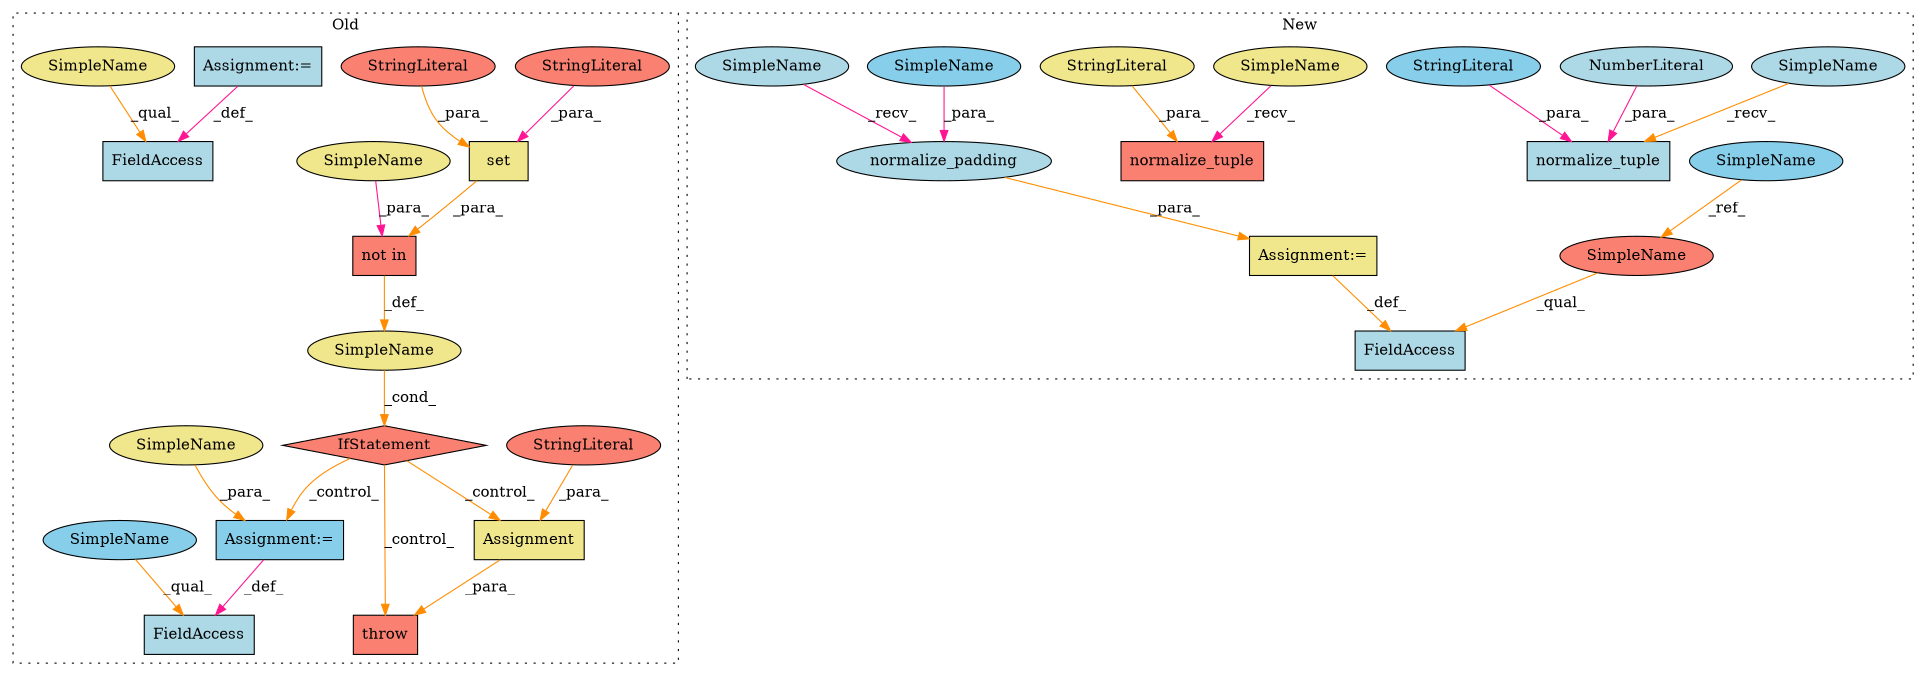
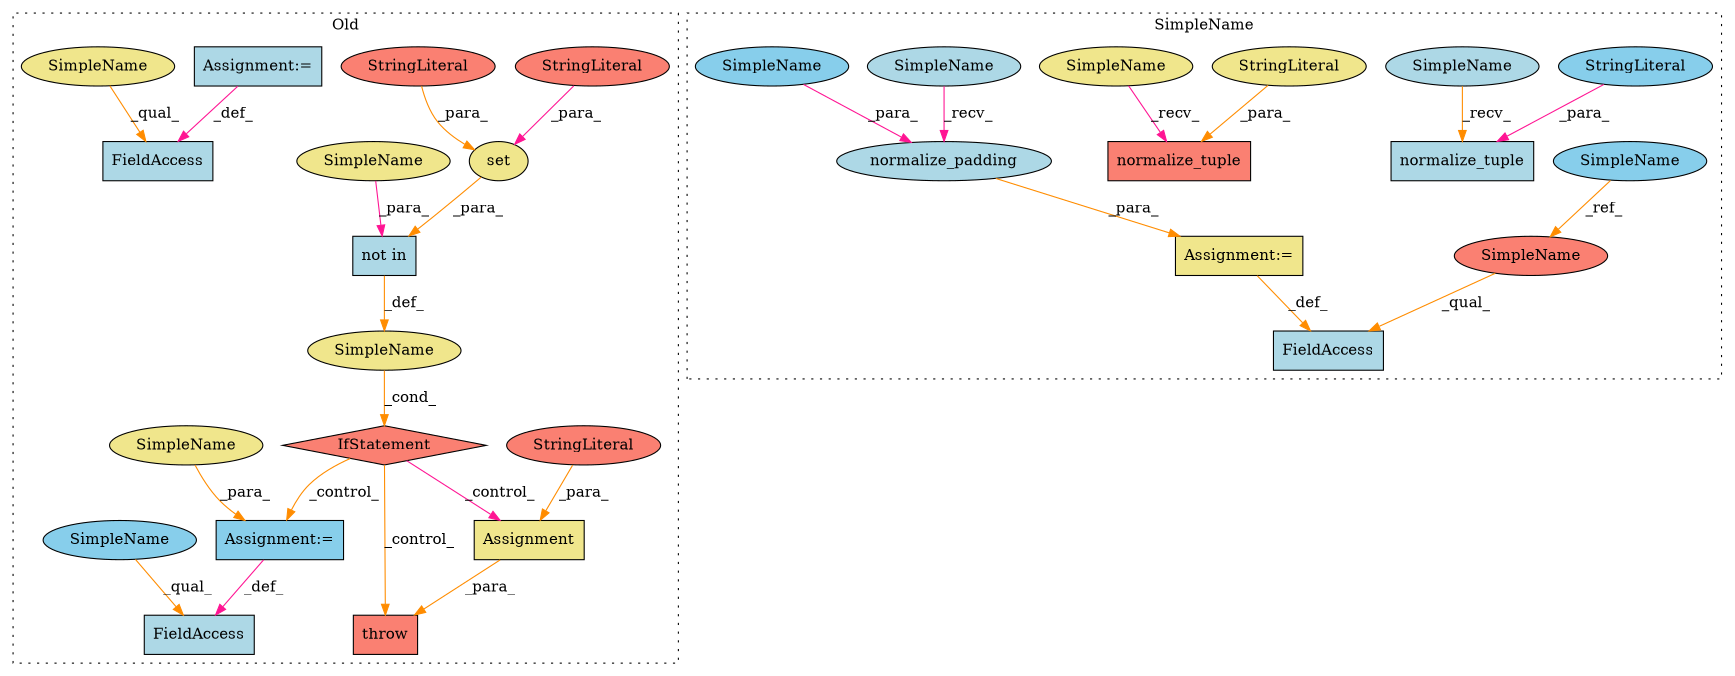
cluster "New": label "New" -> "SimpleName"
node "NumberLiteral": removed
node "set": shape box -> ellipse
node "not in": fillcolor salmon -> lightblue
edge "IfStatement" -> "Assignment": color darkorange -> deeppink
